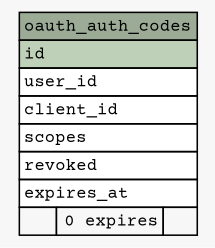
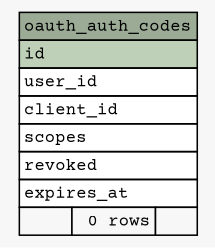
node "oauth_auth_codes": text "0 expires" -> "0 rows"
